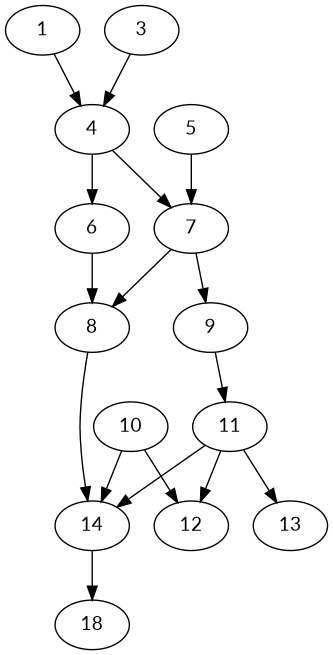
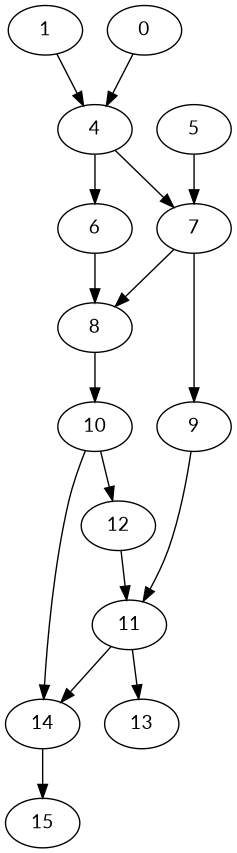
node "3": label "3" -> "0"
edge "8" -> "14": now "8" -> "10"
edge "11" -> "12": reversed
node "18": label "18" -> "15"
